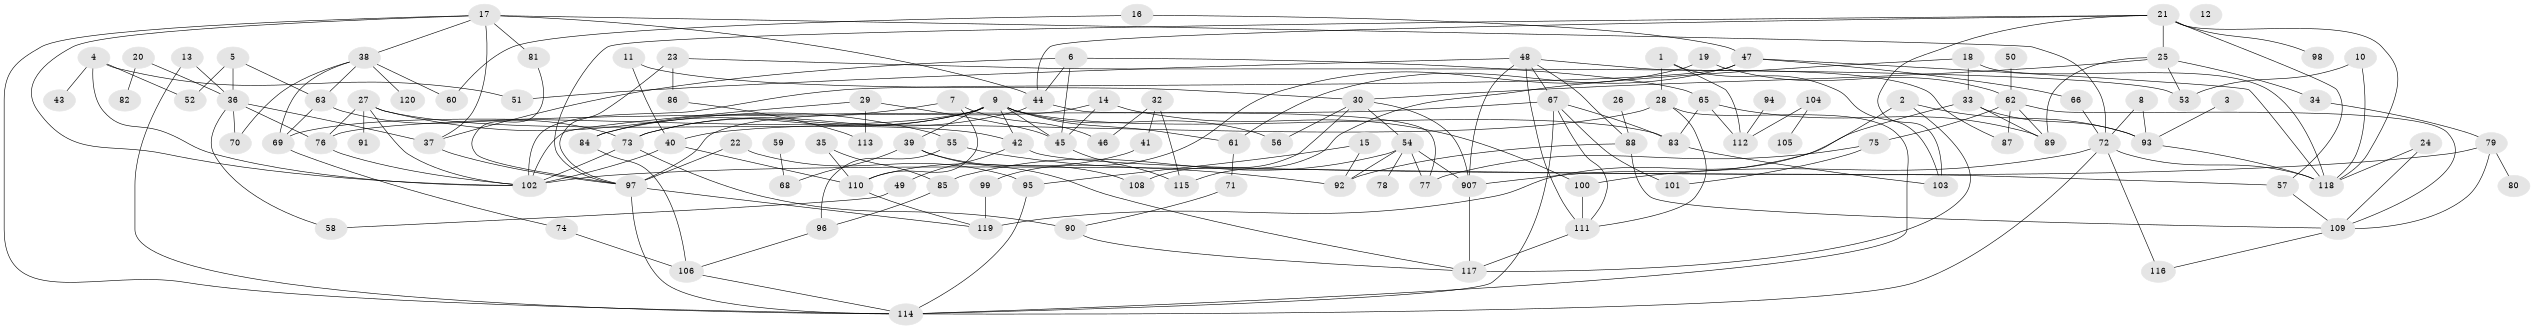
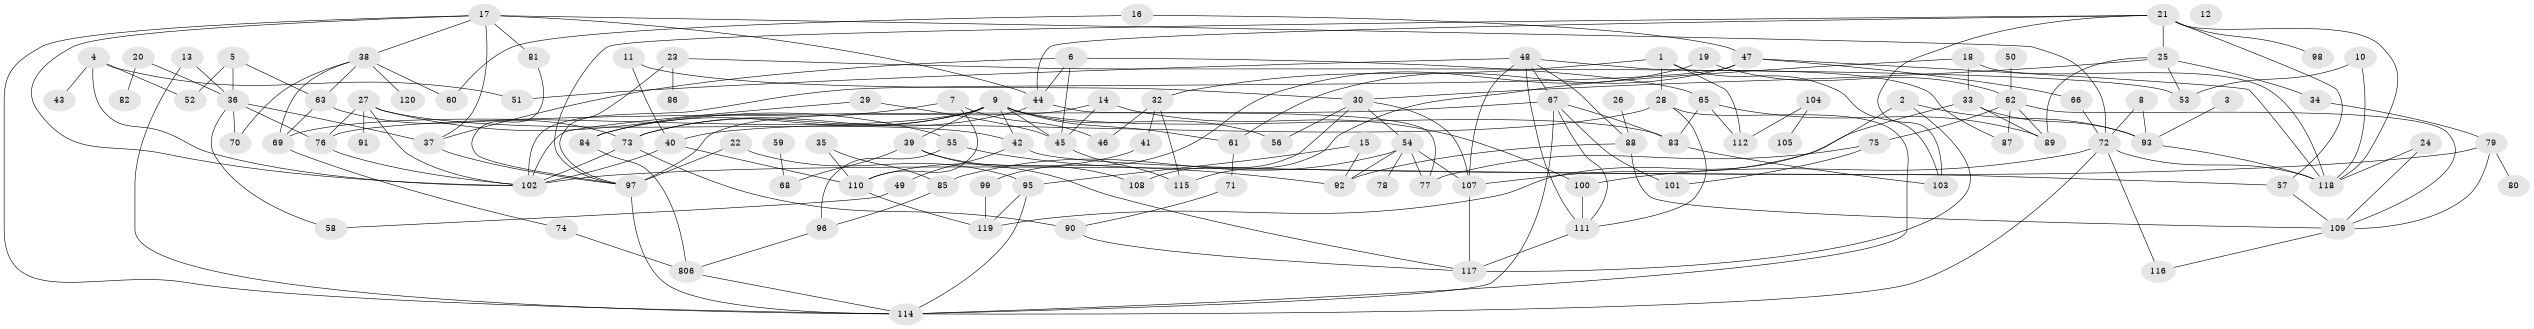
edge "1" -- "32": added
node "94": removed
node "113": removed
node "907": label "907" -> "107"
edge "97" -- "119": now "95" -- "119"
node "106": label "106" -> "806"
